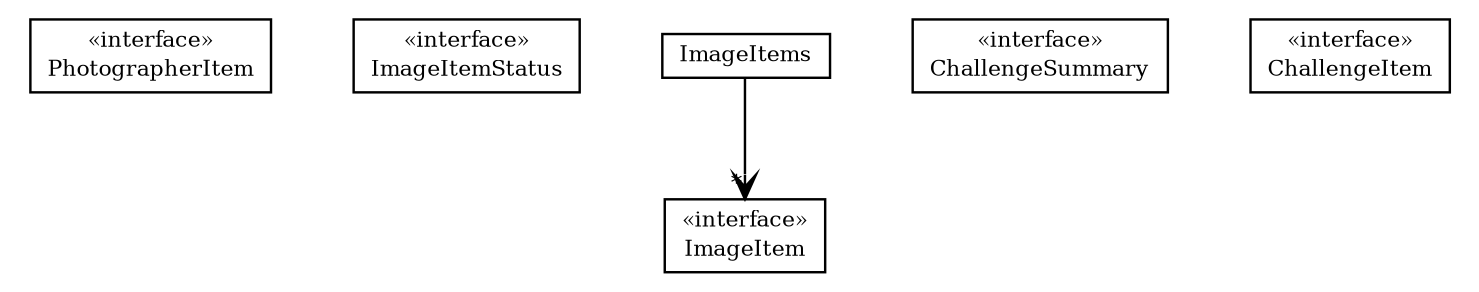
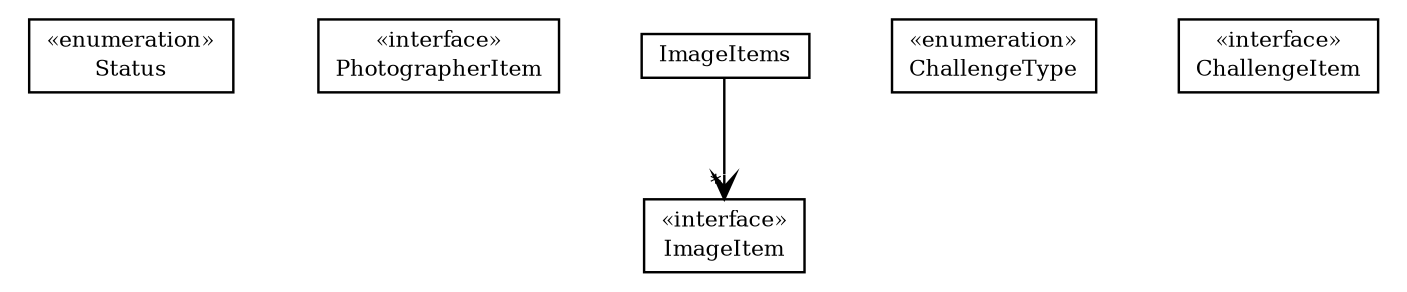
node "Status": added
node "ImageItemStatus": removed
node "ChallengeType": added
node "ChallengeSummary": removed
